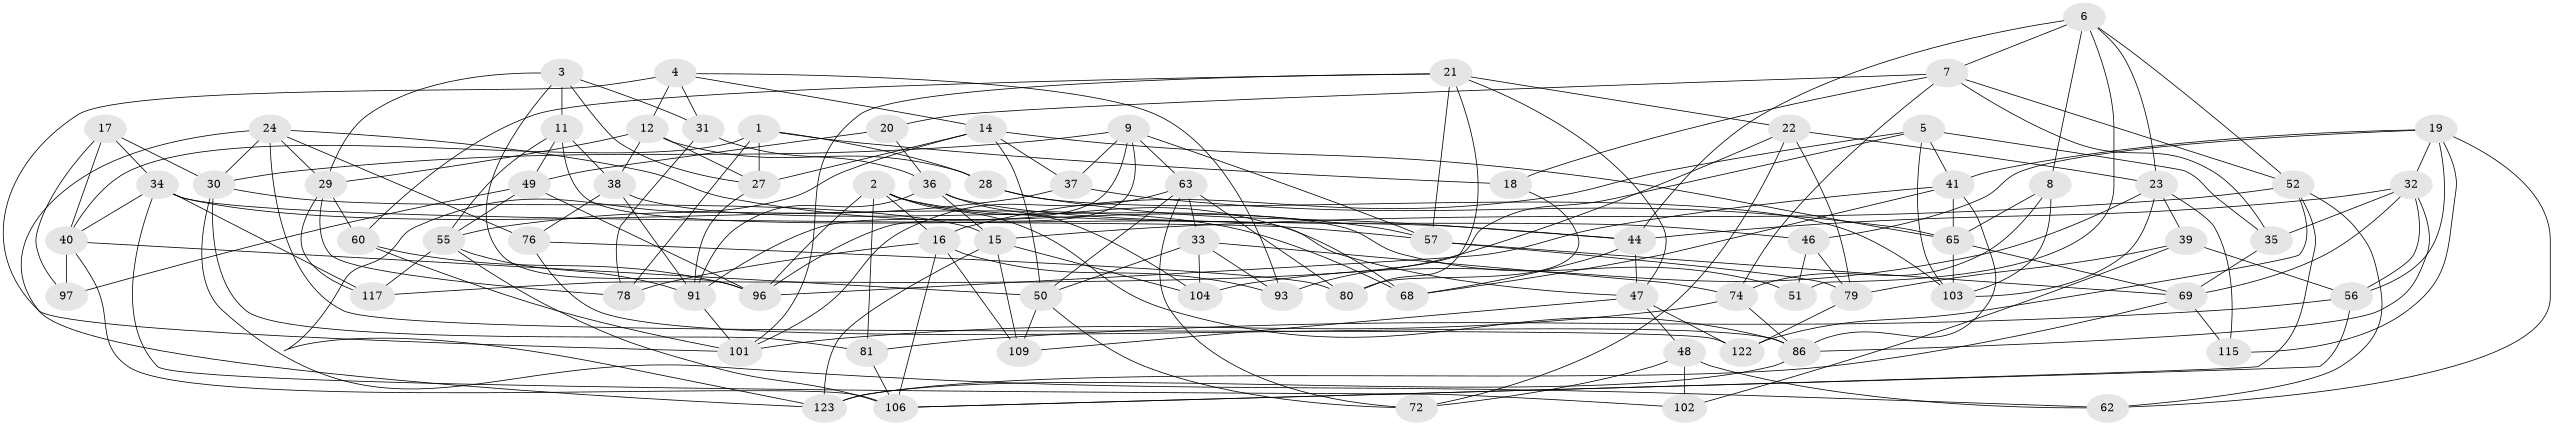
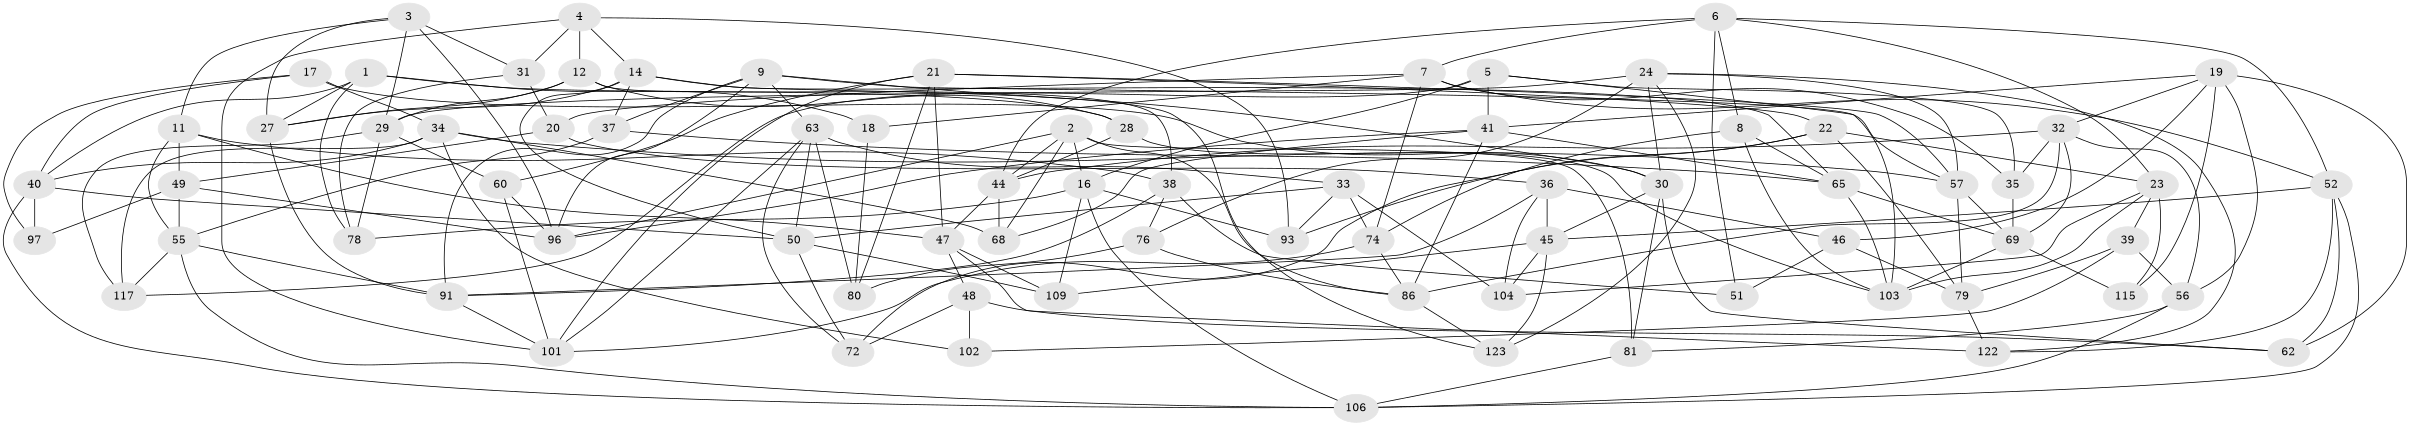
edge "31" -- "36": now "31" -- "20"
node "15": label "15" -> "45"
edge "69" -- "123": now "69" -- "103"
